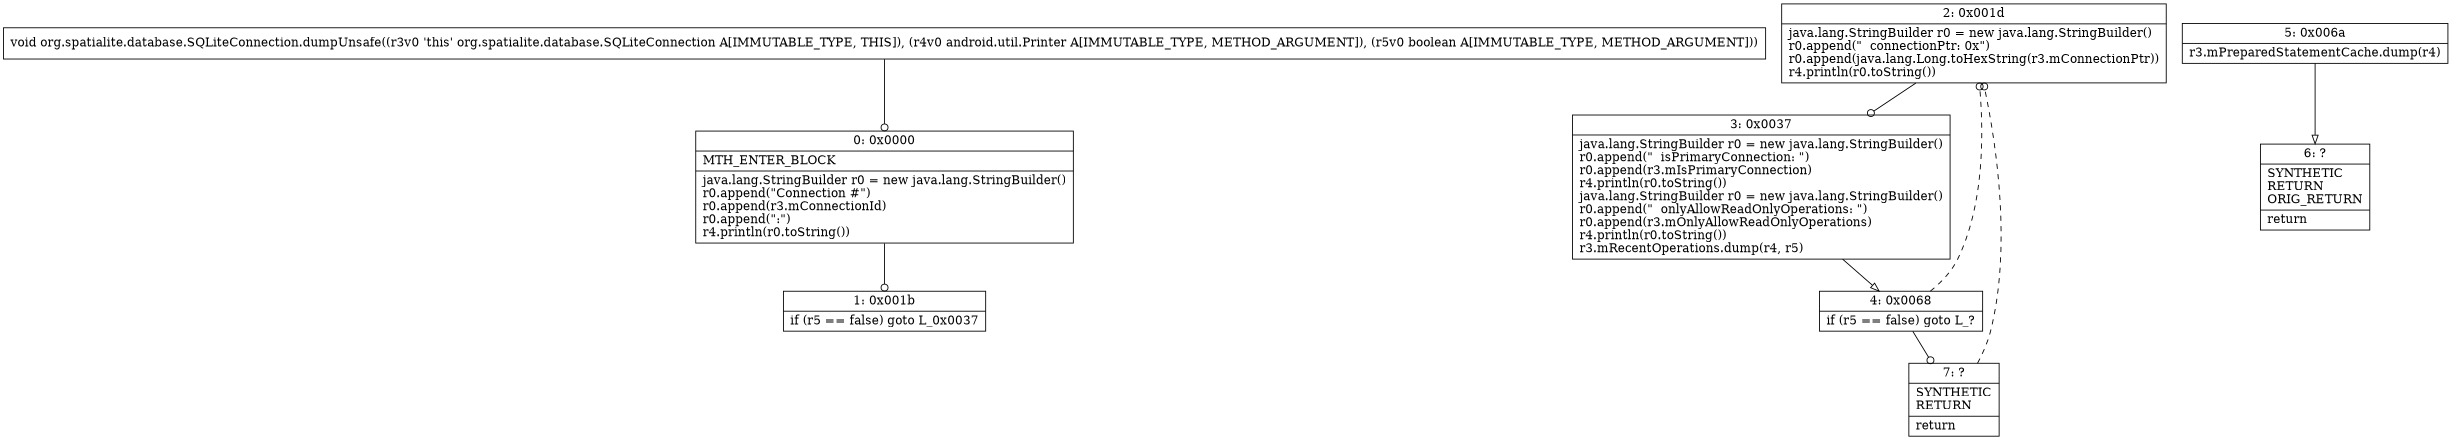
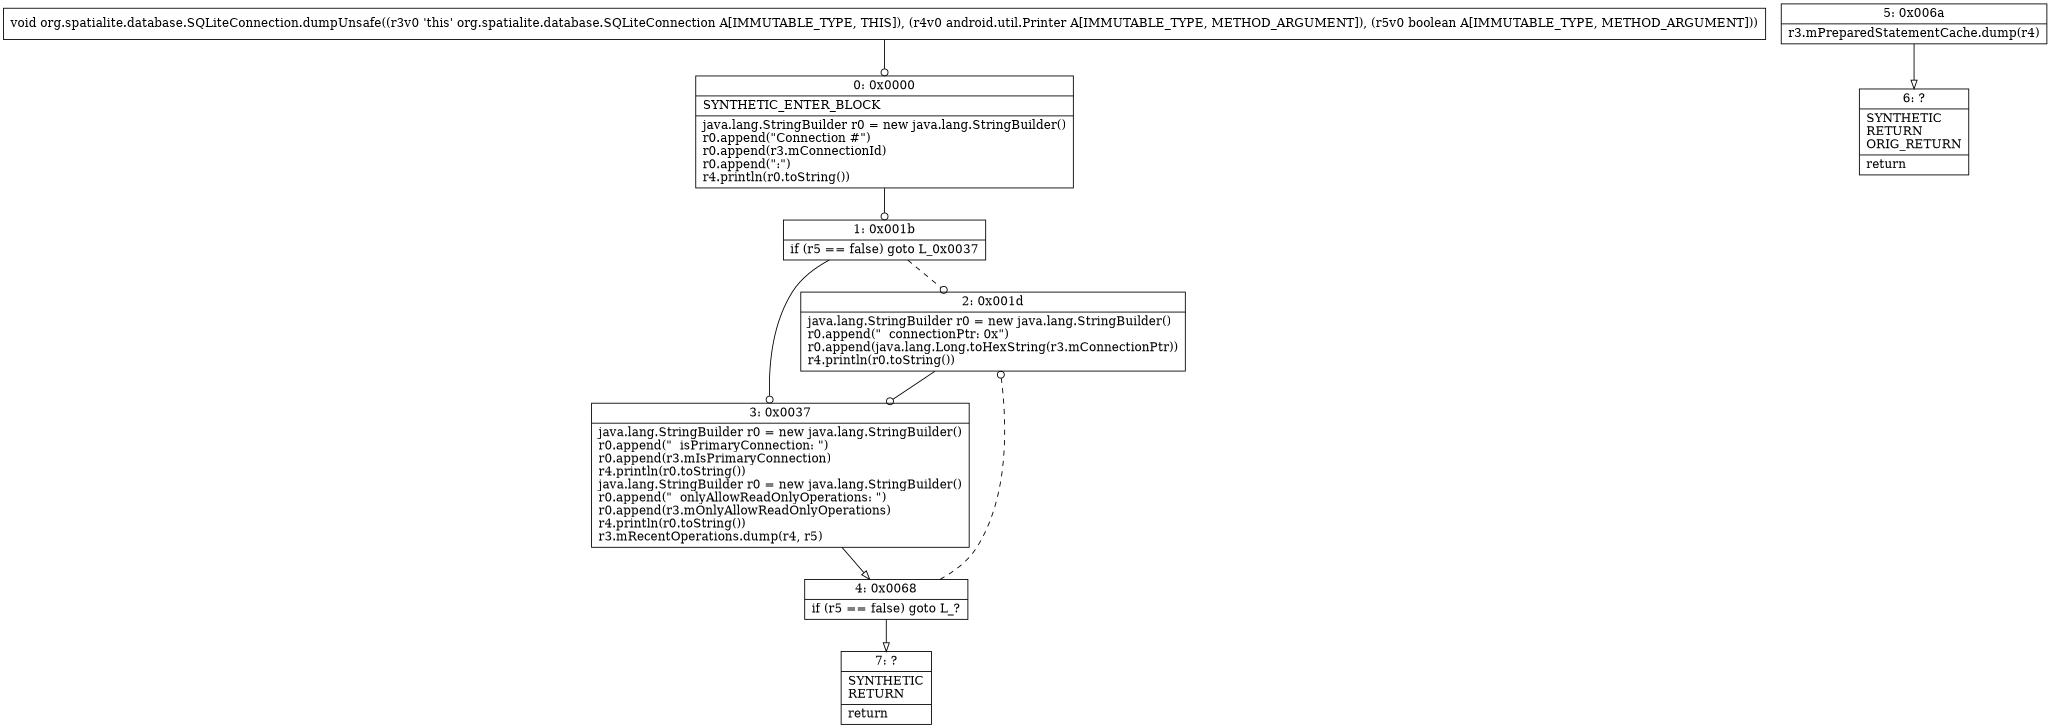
node "0: 0x0000": text "MTH_ENTER_BLOCK" -> "SYNTHETIC_ENTER_BLOCK"
edge "7: ?" -> "2: 0x001d": now "1: 0x001b" -> "2: 0x001d"
edge "1: 0x001b" -> "3: 0x0037": added
edge "4: 0x0068" -> "7: ?": arrowhead odot -> onormal
